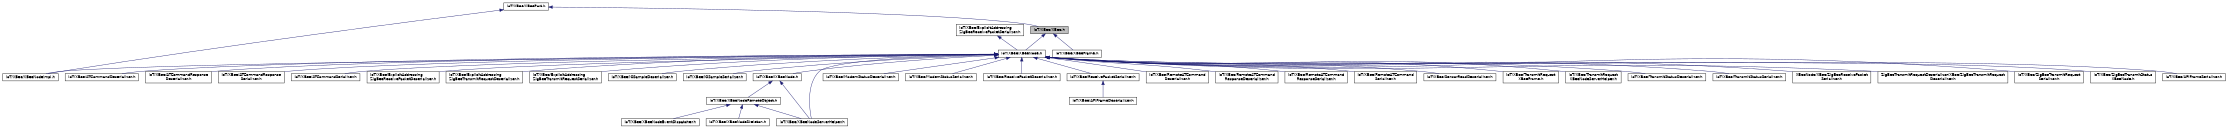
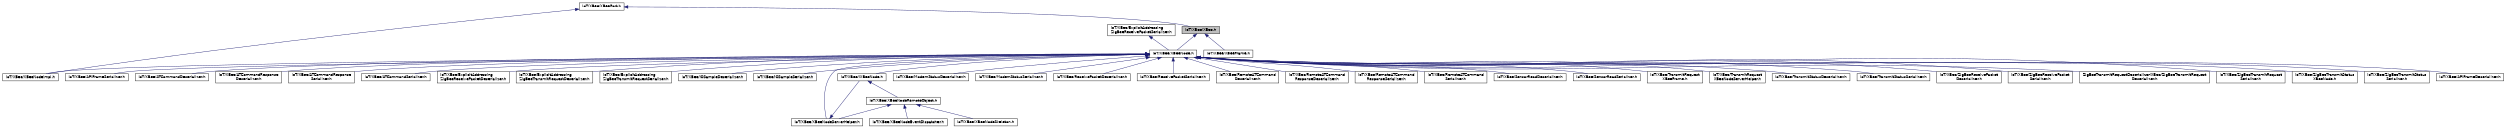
node "IoT/XBee/SensorReadSerializer.h": added
node "XBeeNode/XBee/ZigBeeReceivePacket Serializer.h": label "XBeeNode/XBee/ZigBeeReceivePacket Serializer.h" -> "IoT/XBee/ZigBeeReceivePacket Serializer.h"
node "IoT/XBee/ZigBeeReceivePacket Deserializer.h": added
node "IoT/XBee/ZigBeeTransmitStatus Serializer.h": added
edge "IoT/XBee/APIFrameDeserializer.h" -> "IoT/XBee/ReceivePacketSerializer.h": now "IoT/XBee/APIFrameDeserializer.h" -> "IoT/XBee/XBeeNode.h"
edge "IoT/XBee/XBeeNodeServerHelper.h" -> "IoT/XBee/IXBeeNode.h": reversed
